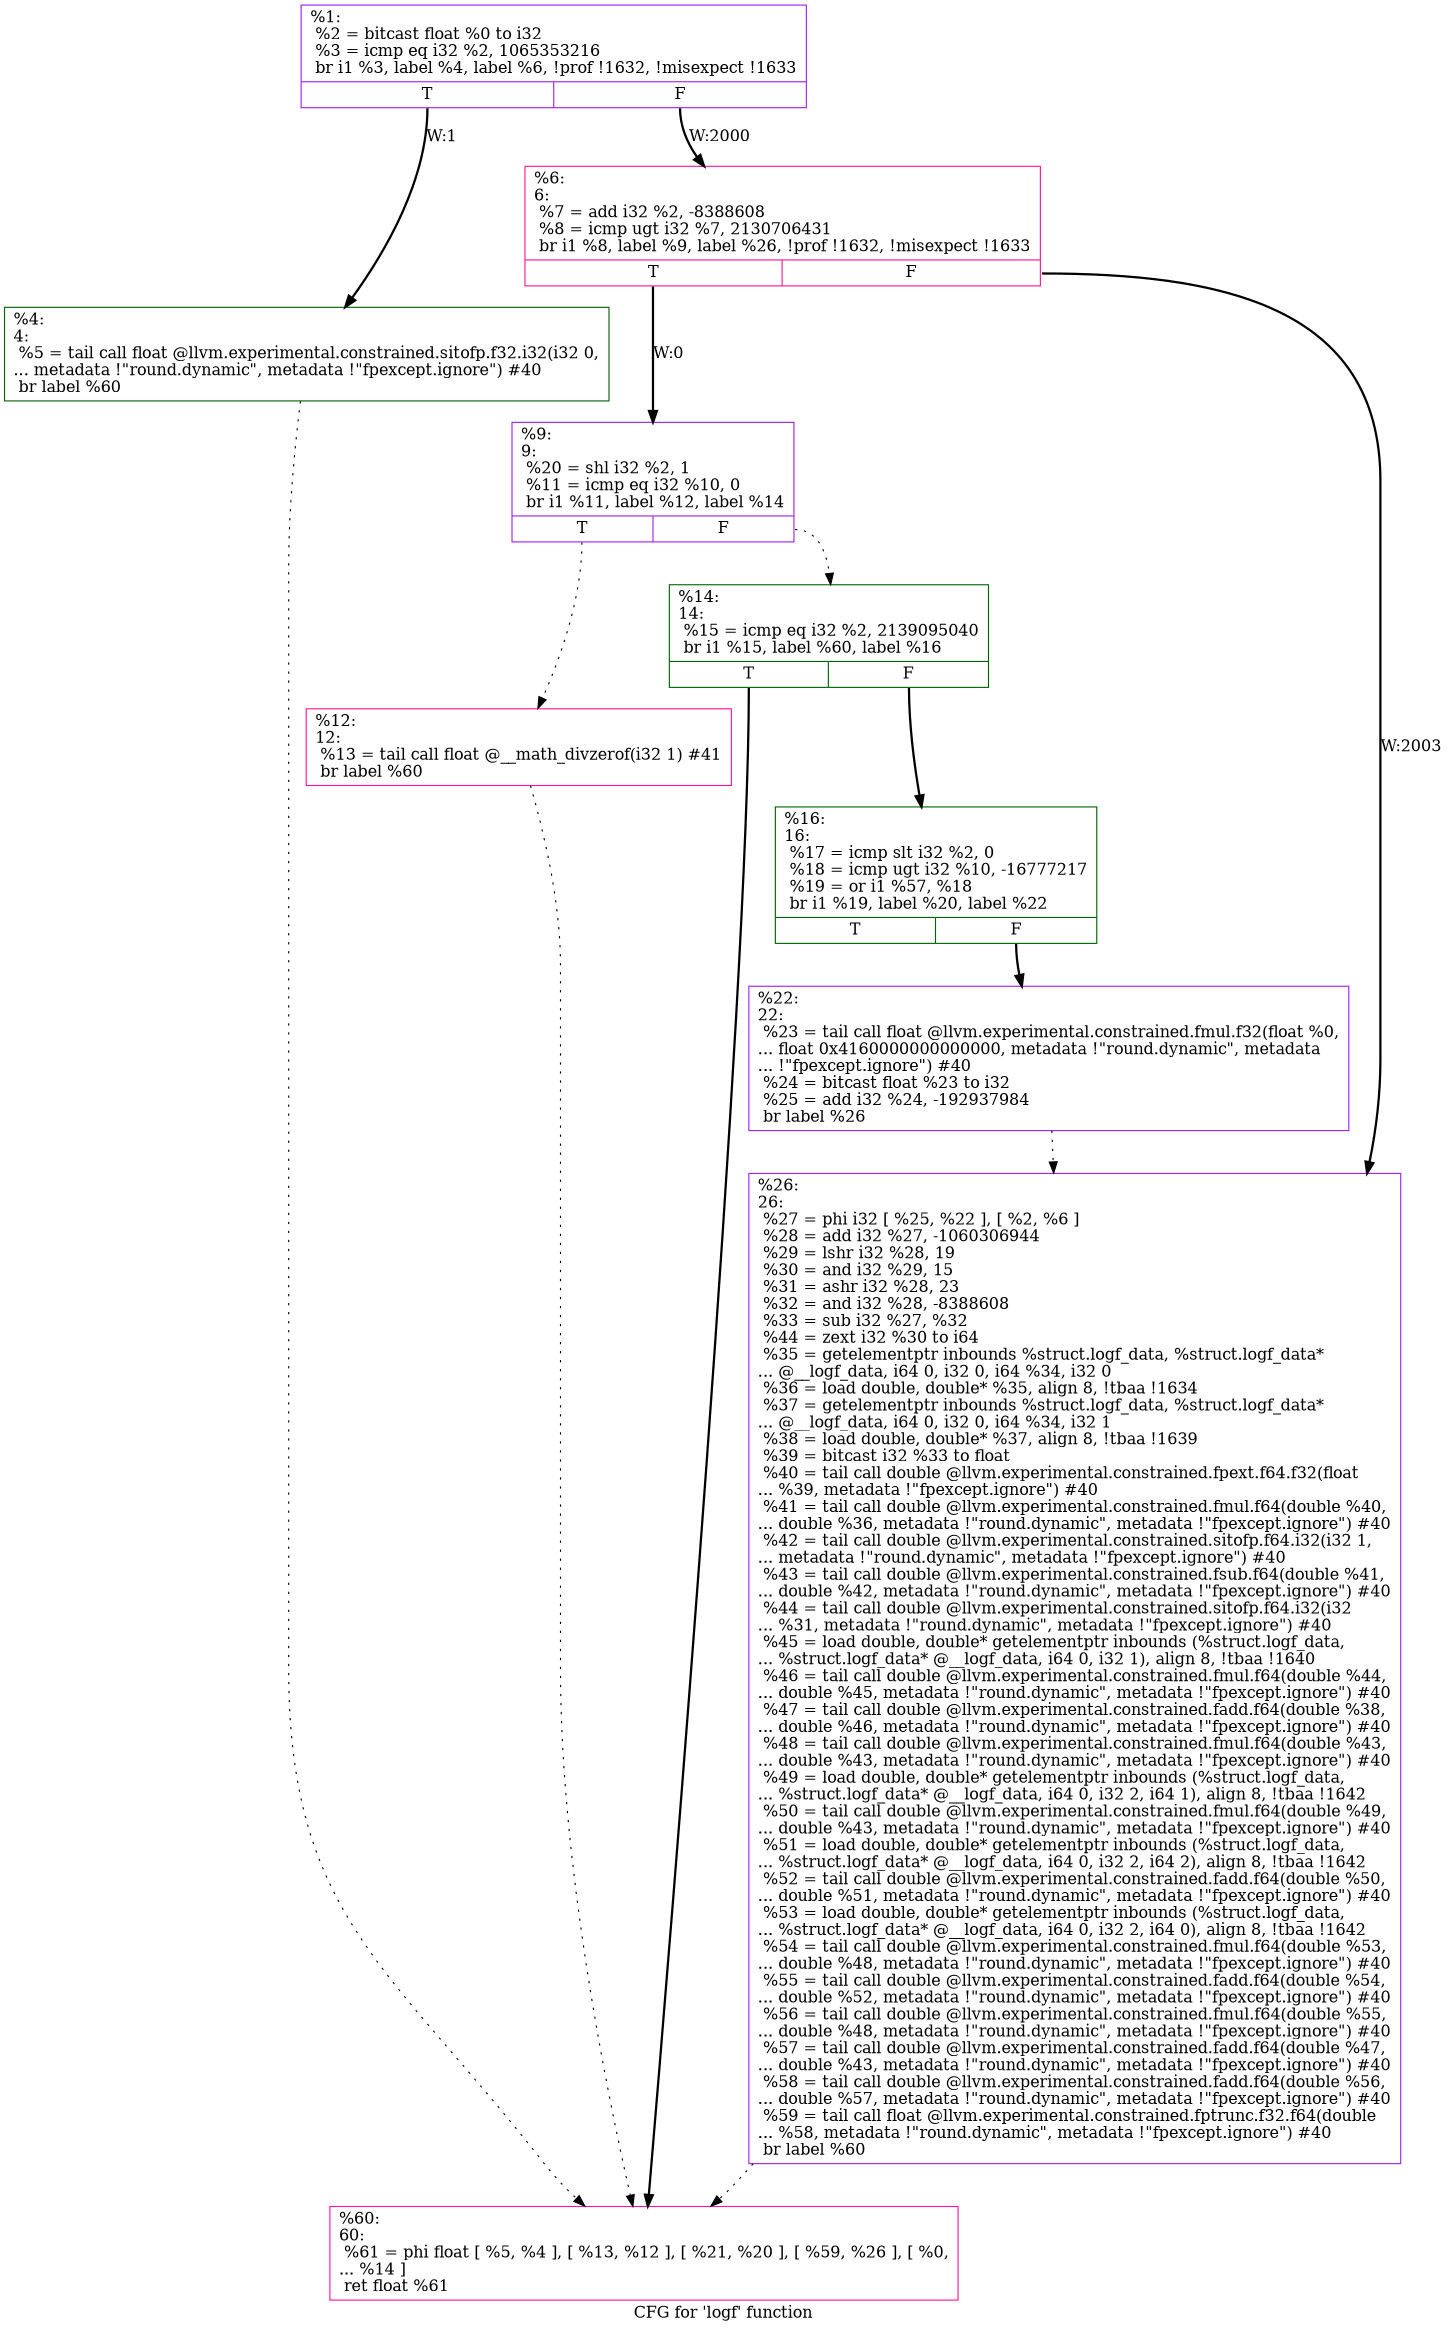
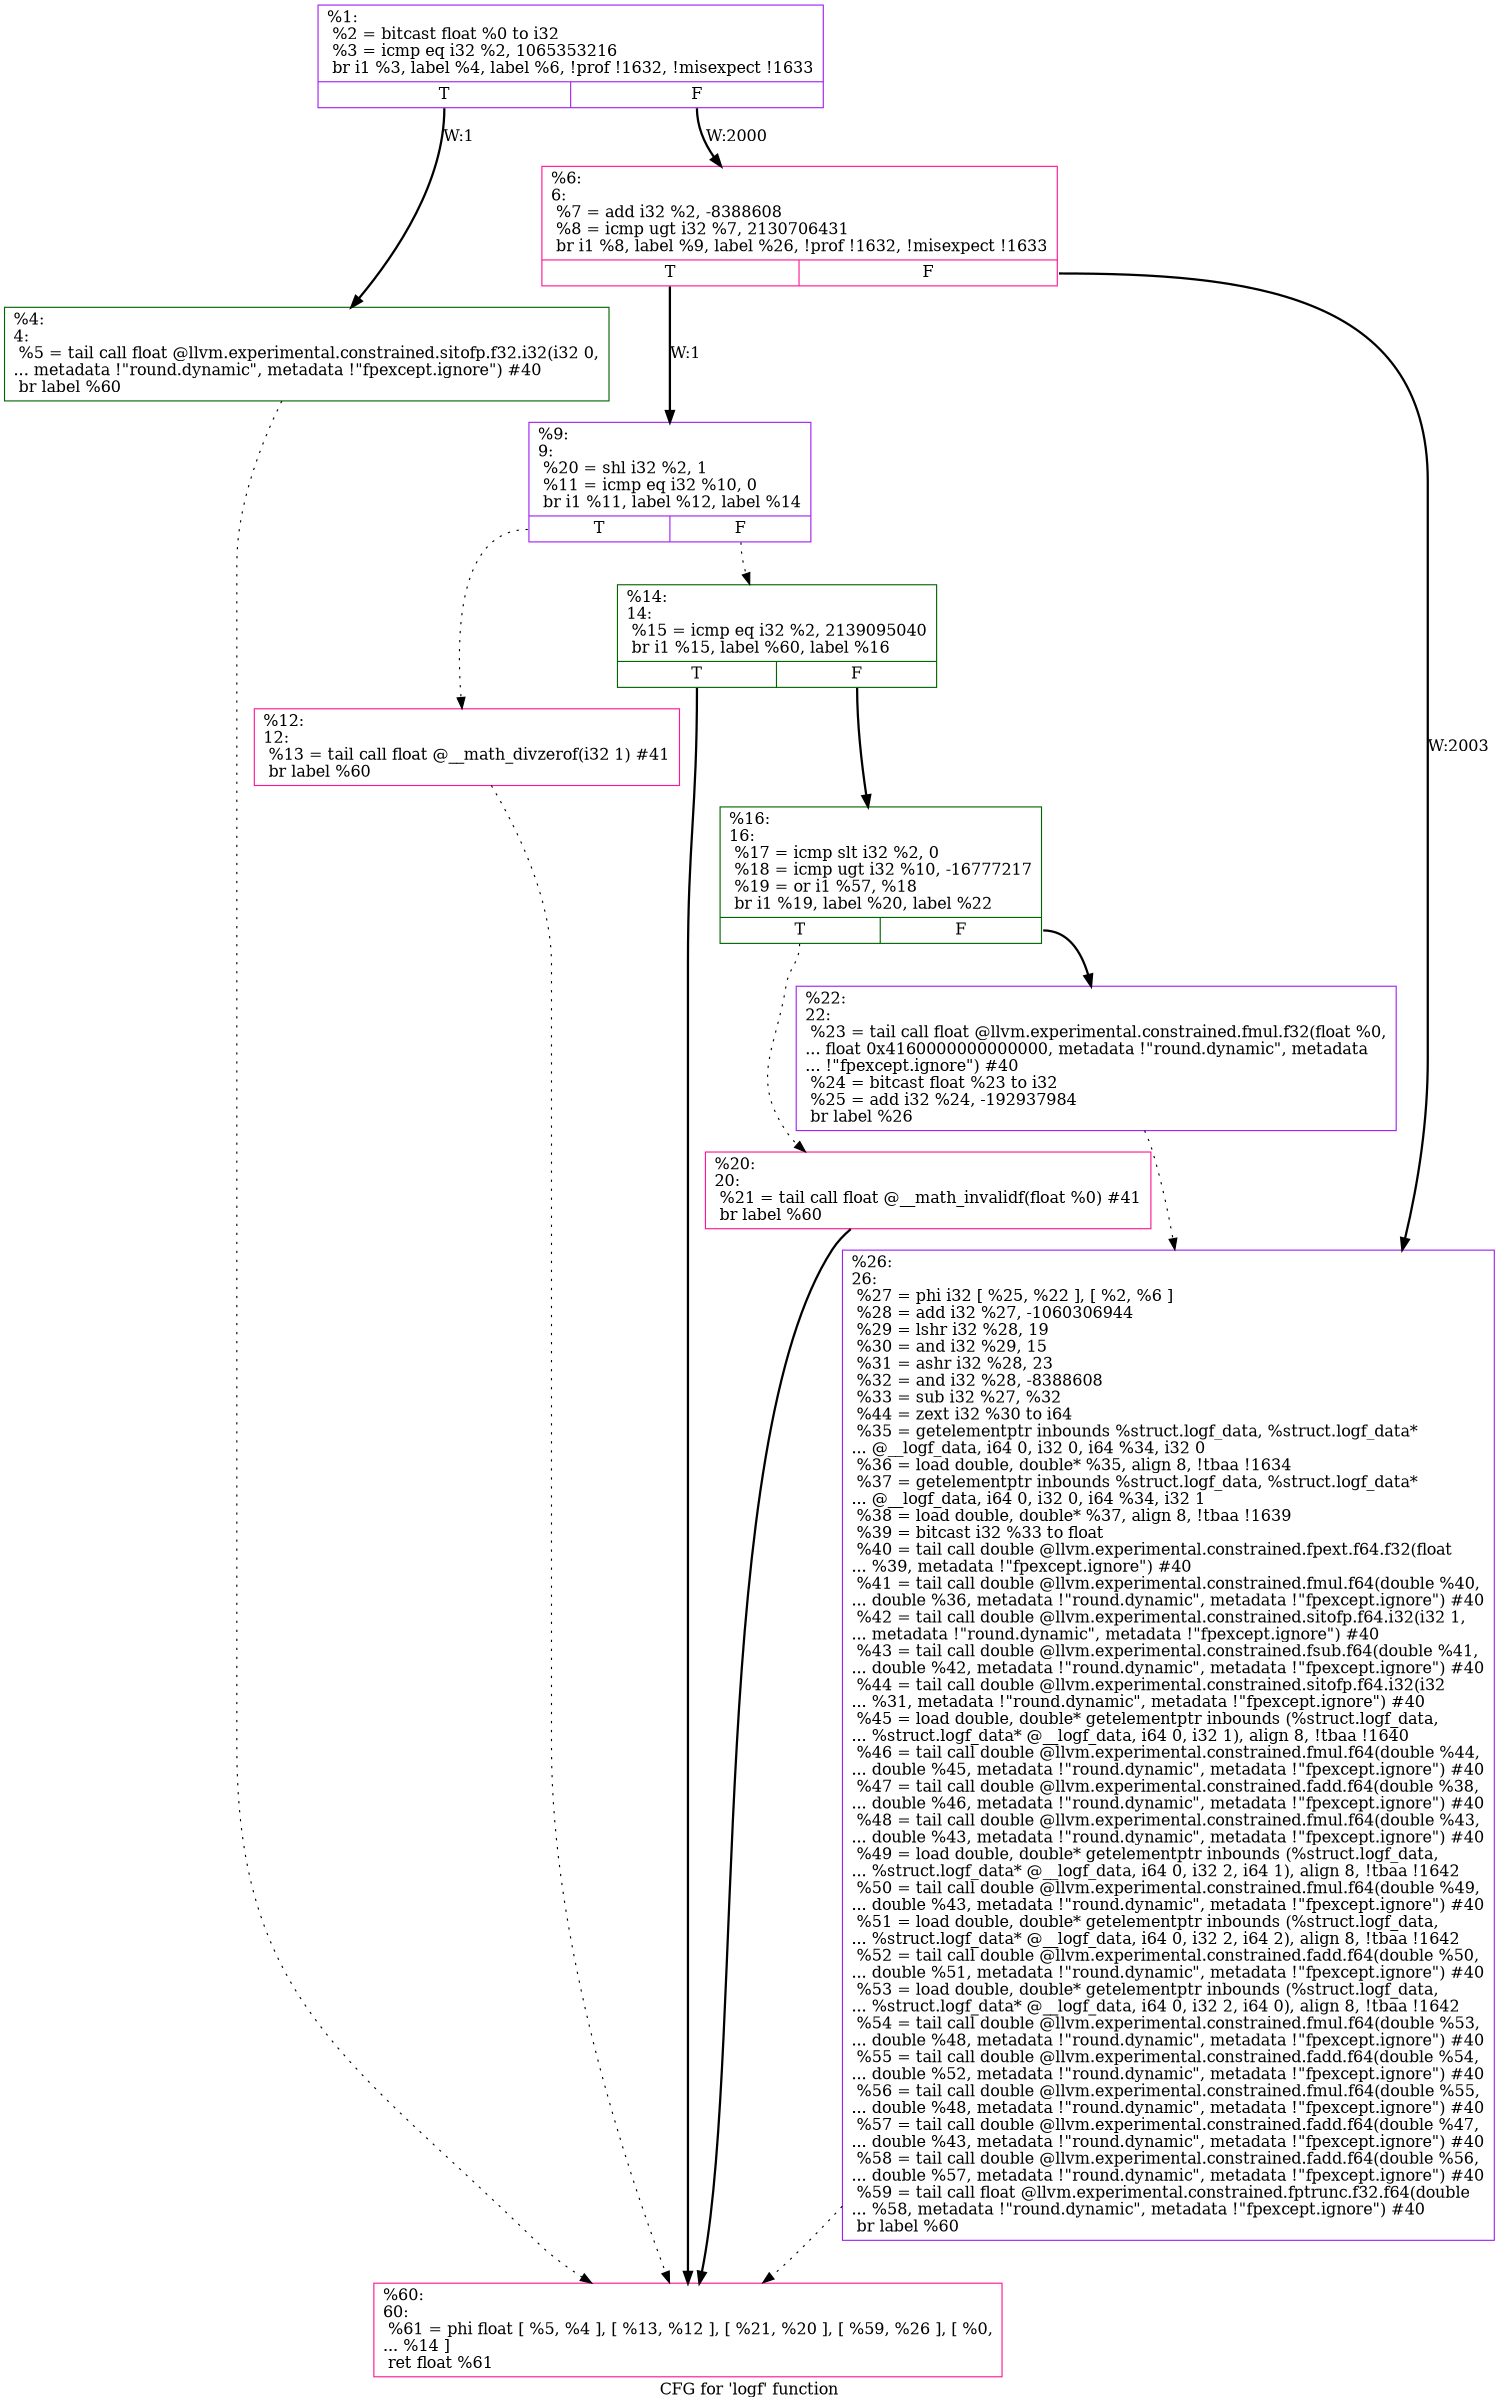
edge "%6:" -> "%9:": label "W:0" -> "W:1"
node "%20:": added
